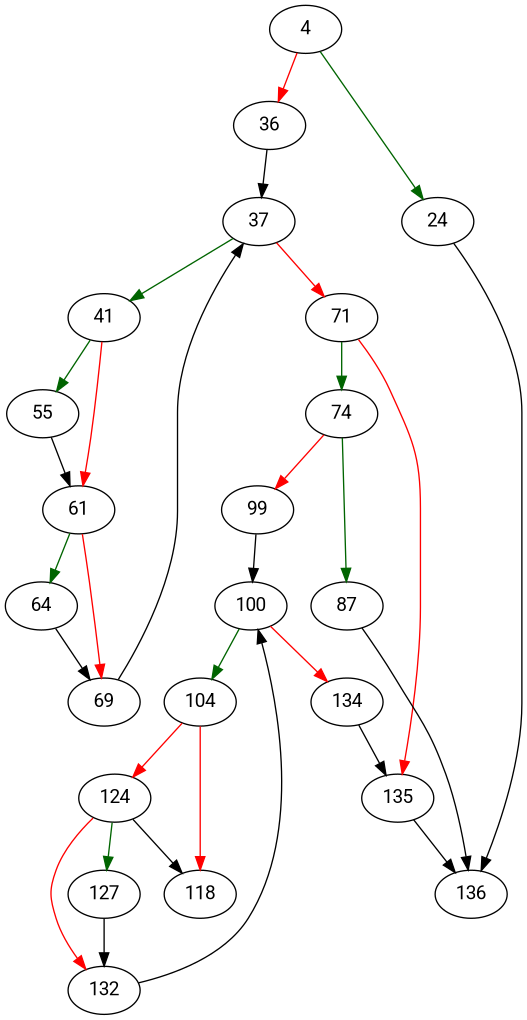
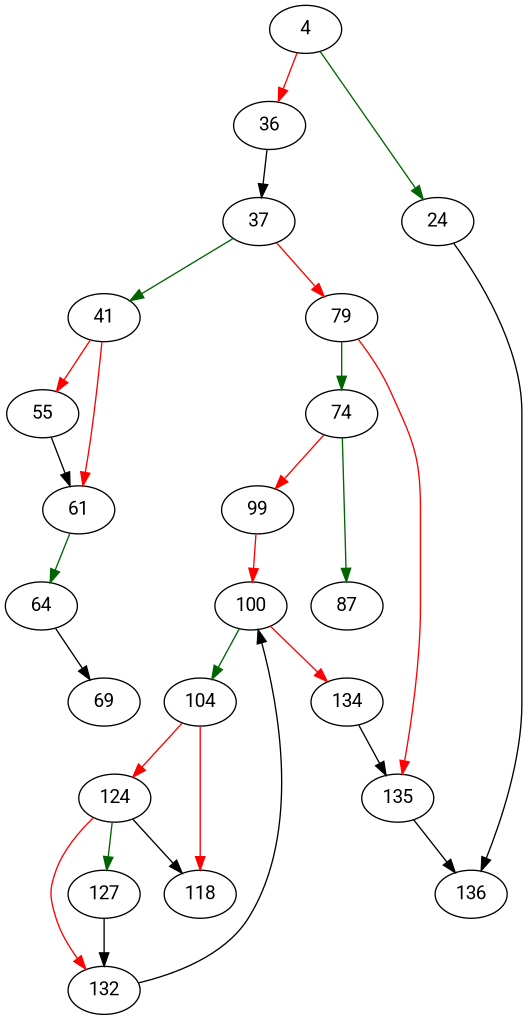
node "71": label "71" -> "79"
edge "41" -> "55": color darkgreen -> red
edge "69" -> "37": removed
edge "99" -> "100": color black -> red
edge "61" -> "69": removed
edge "87" -> "136": removed
